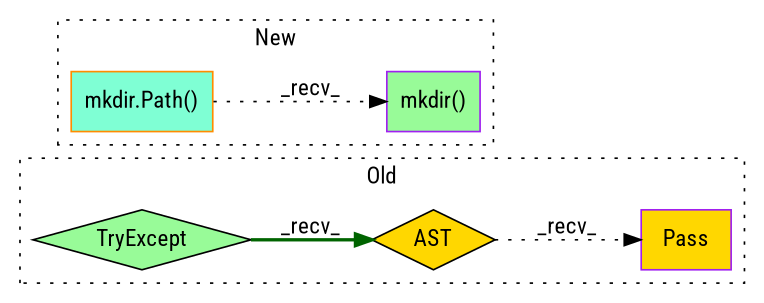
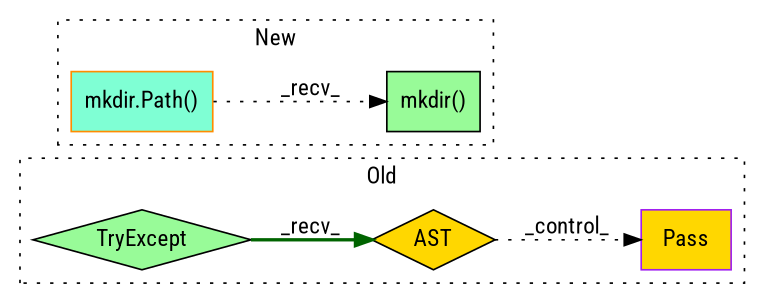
node "mkdir()": color purple -> black
edge "AST" -> "Pass": label "_recv_" -> "_control_"
